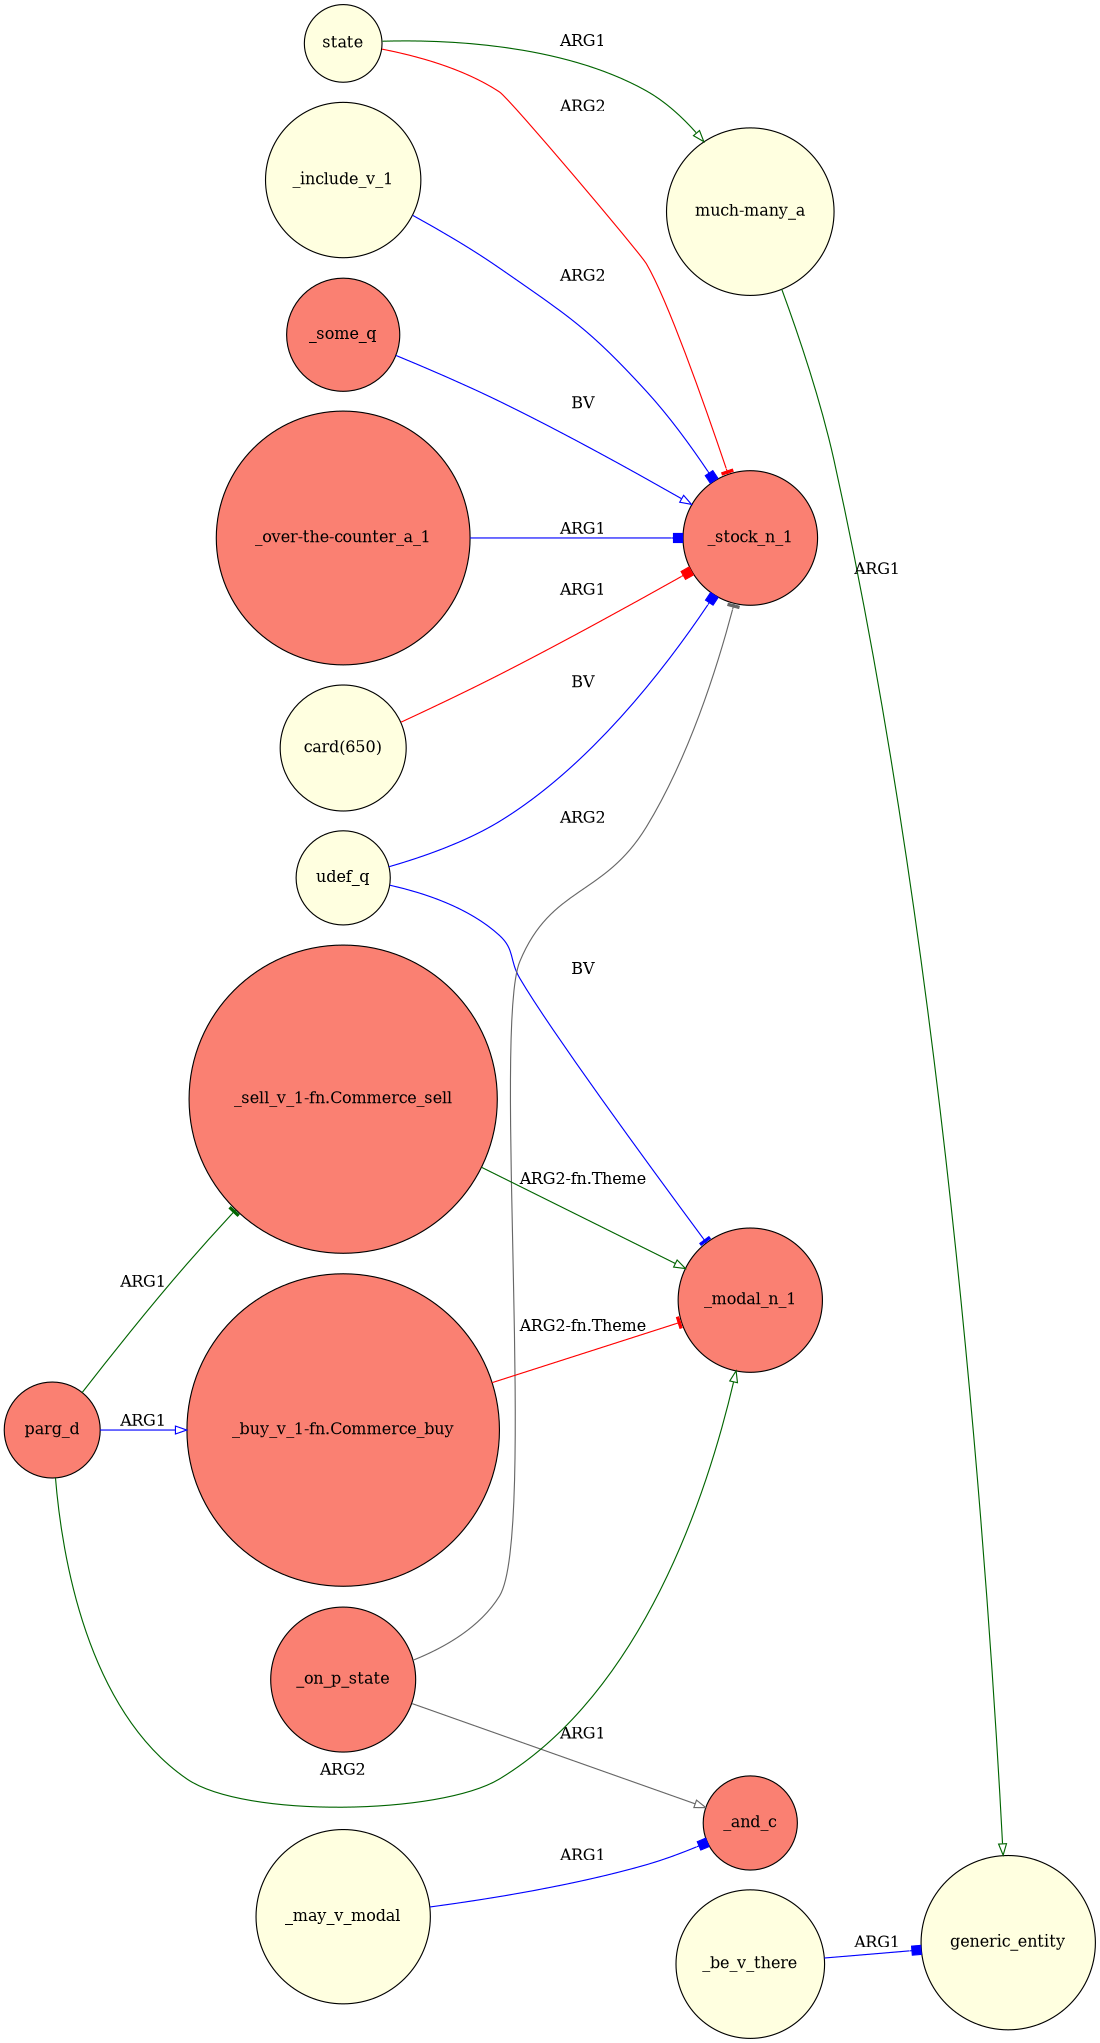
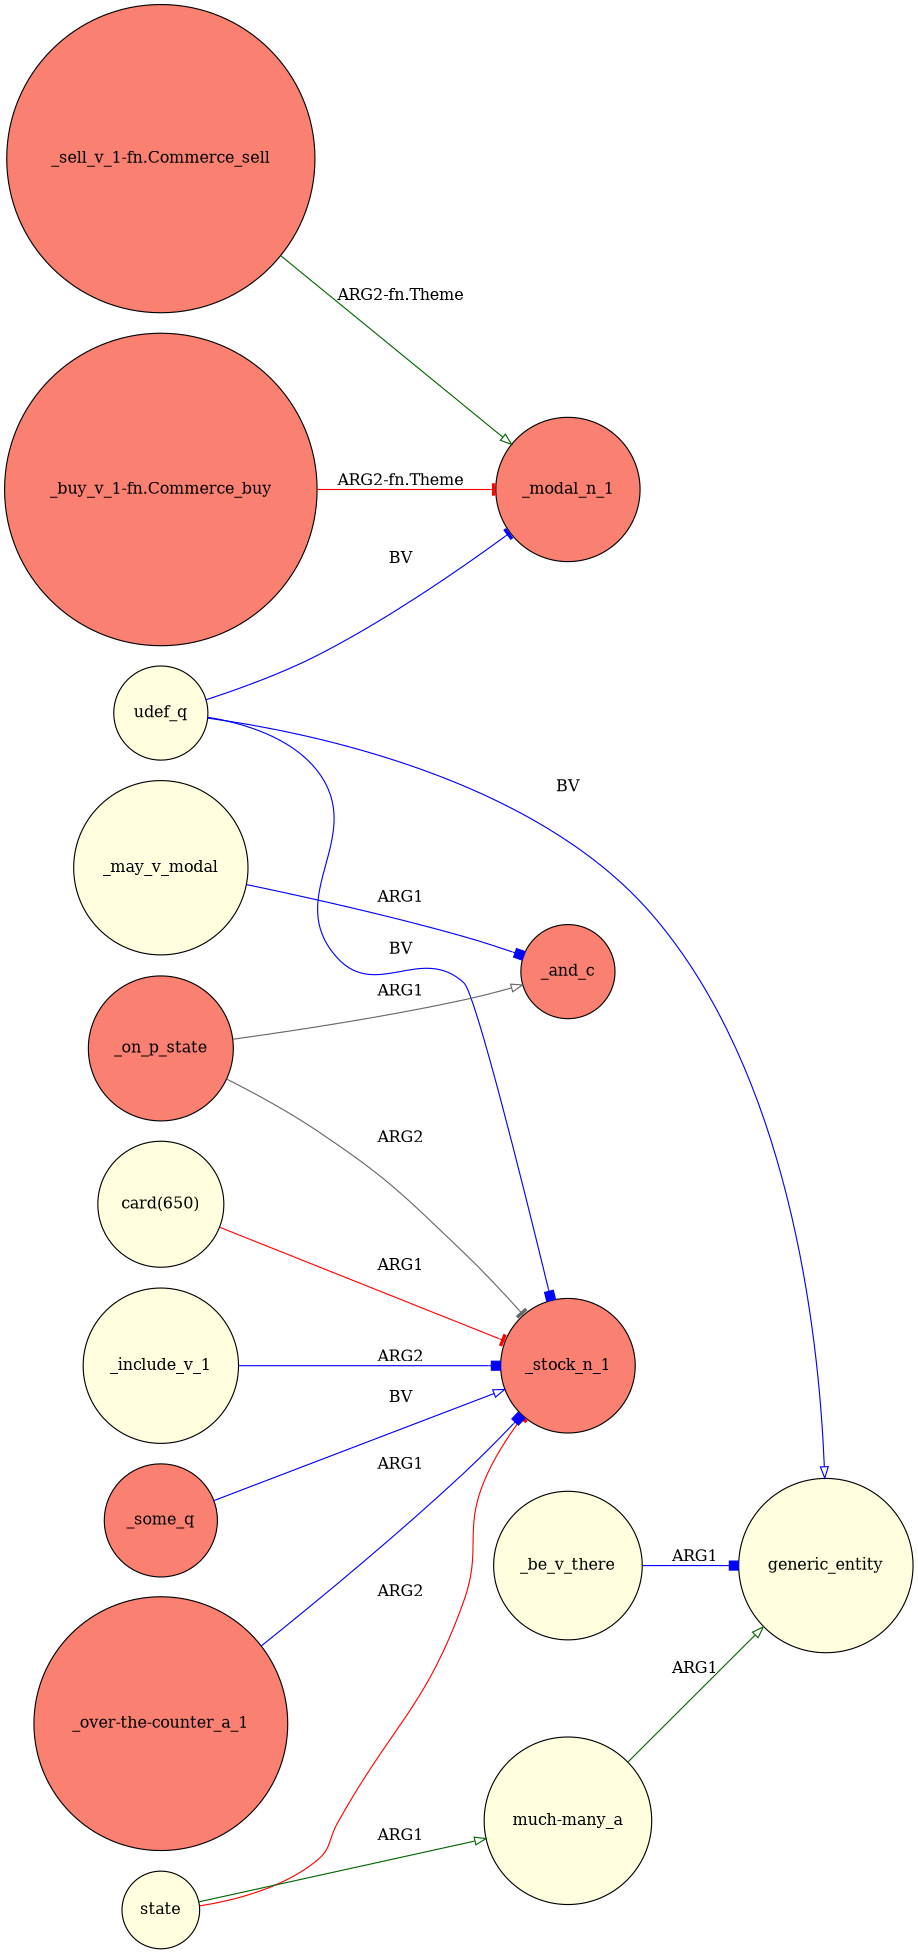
edge "card(650)" -> "_stock_n_1": arrowhead box -> tee
edge "udef_q" -> "generic_entity": added, label "BV"
node "parg_d": removed
